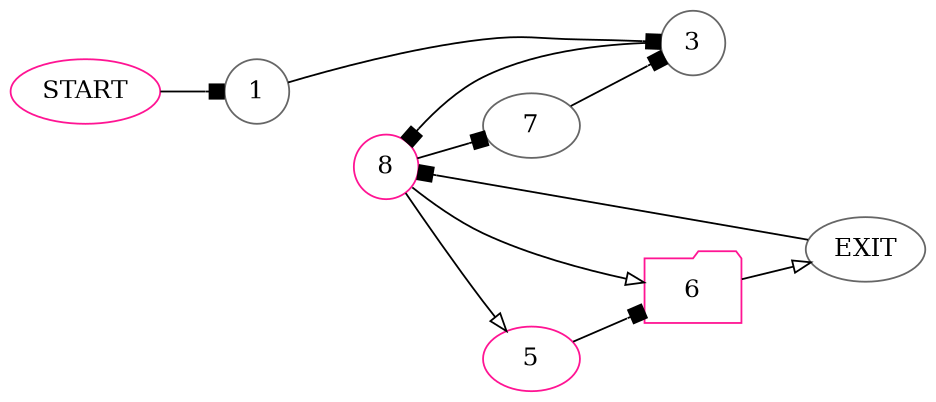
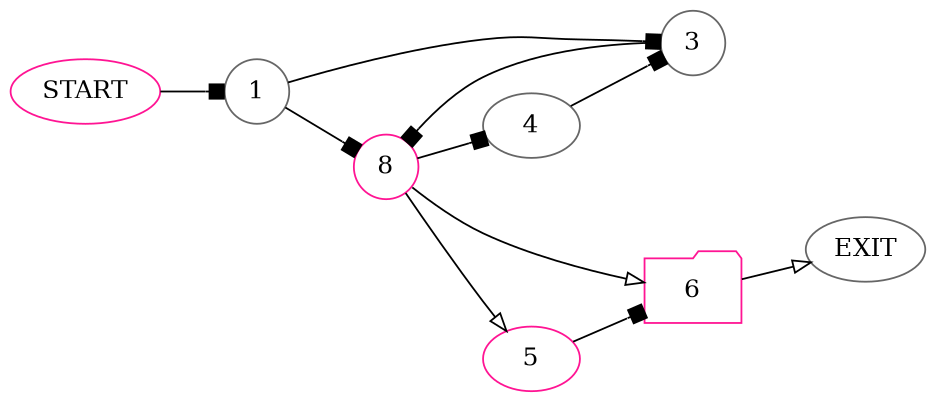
node "7": label "7" -> "4"
edge "EXIT" -> "8": now "1" -> "8"
